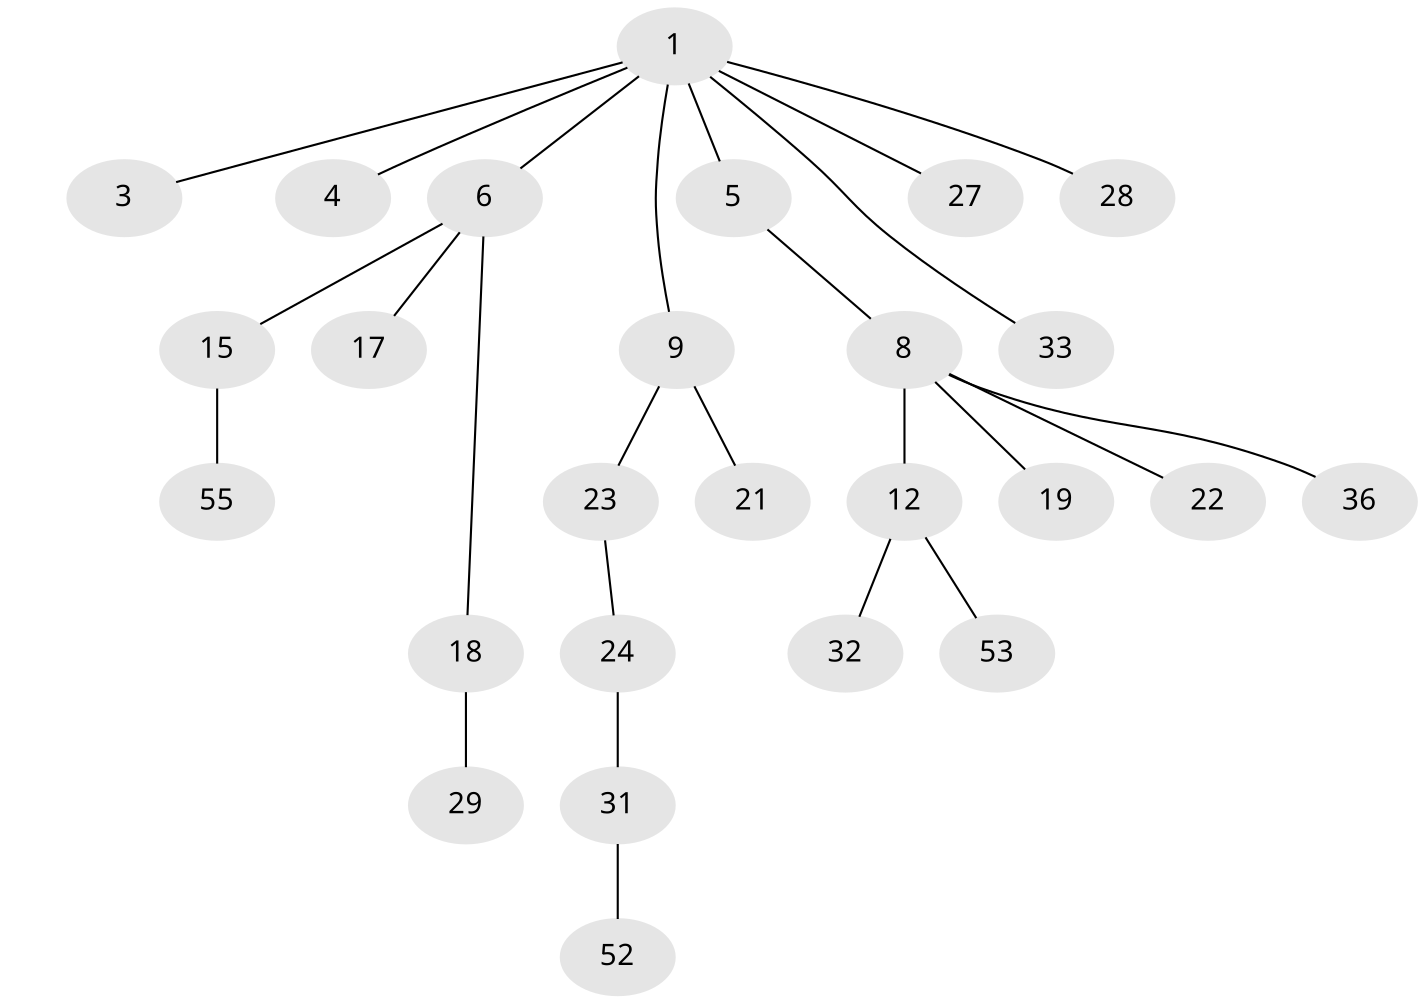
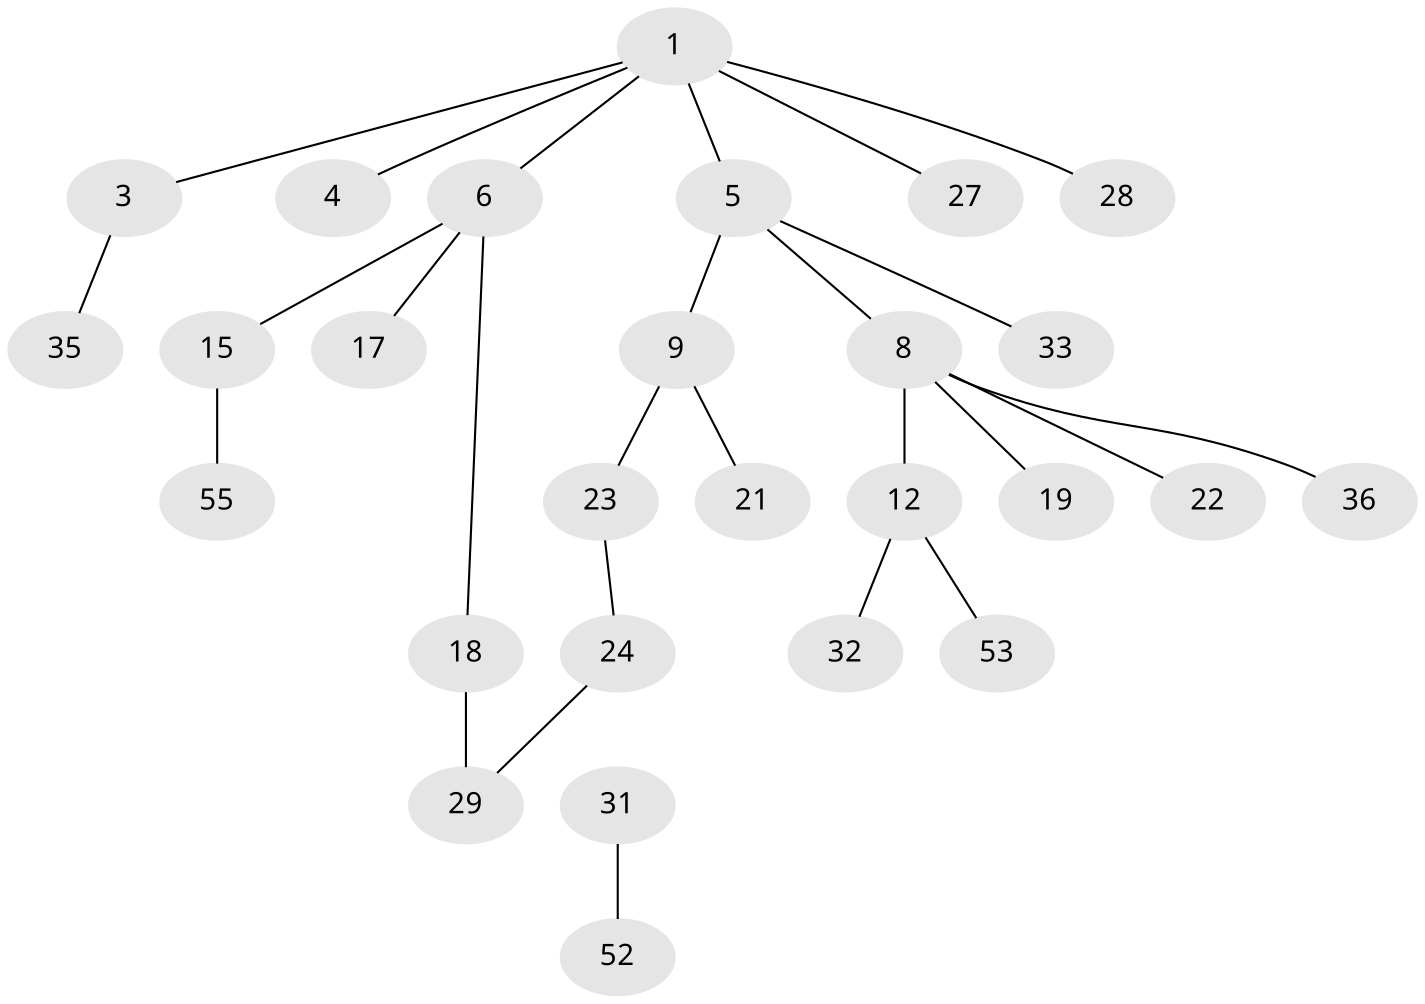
edge "1" -- "9": now "5" -- "9"
edge "1" -- "33": now "5" -- "33"
node "35": added
edge "24" -- "31": now "24" -- "29"
